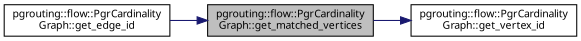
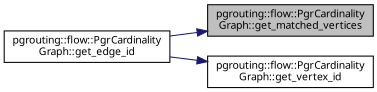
edge "pgrouting::flow::PgrCardinality Graph::get_matched_vertices" -> "pgrouting::flow::PgrCardinality Graph::get_vertex_id": now "pgrouting::flow::PgrCardinality Graph::get_edge_id" -> "pgrouting::flow::PgrCardinality Graph::get_vertex_id"
